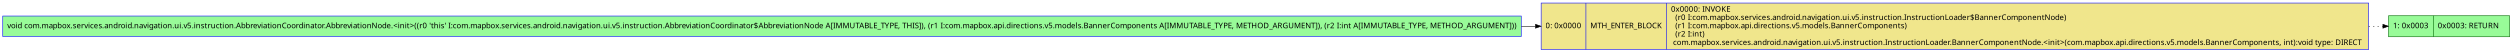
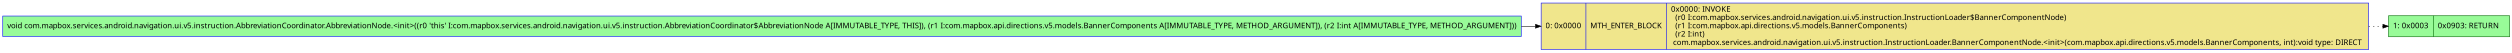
node "1: 0x0003": text "0x0003: RETURN" -> "0x0903: RETURN"
